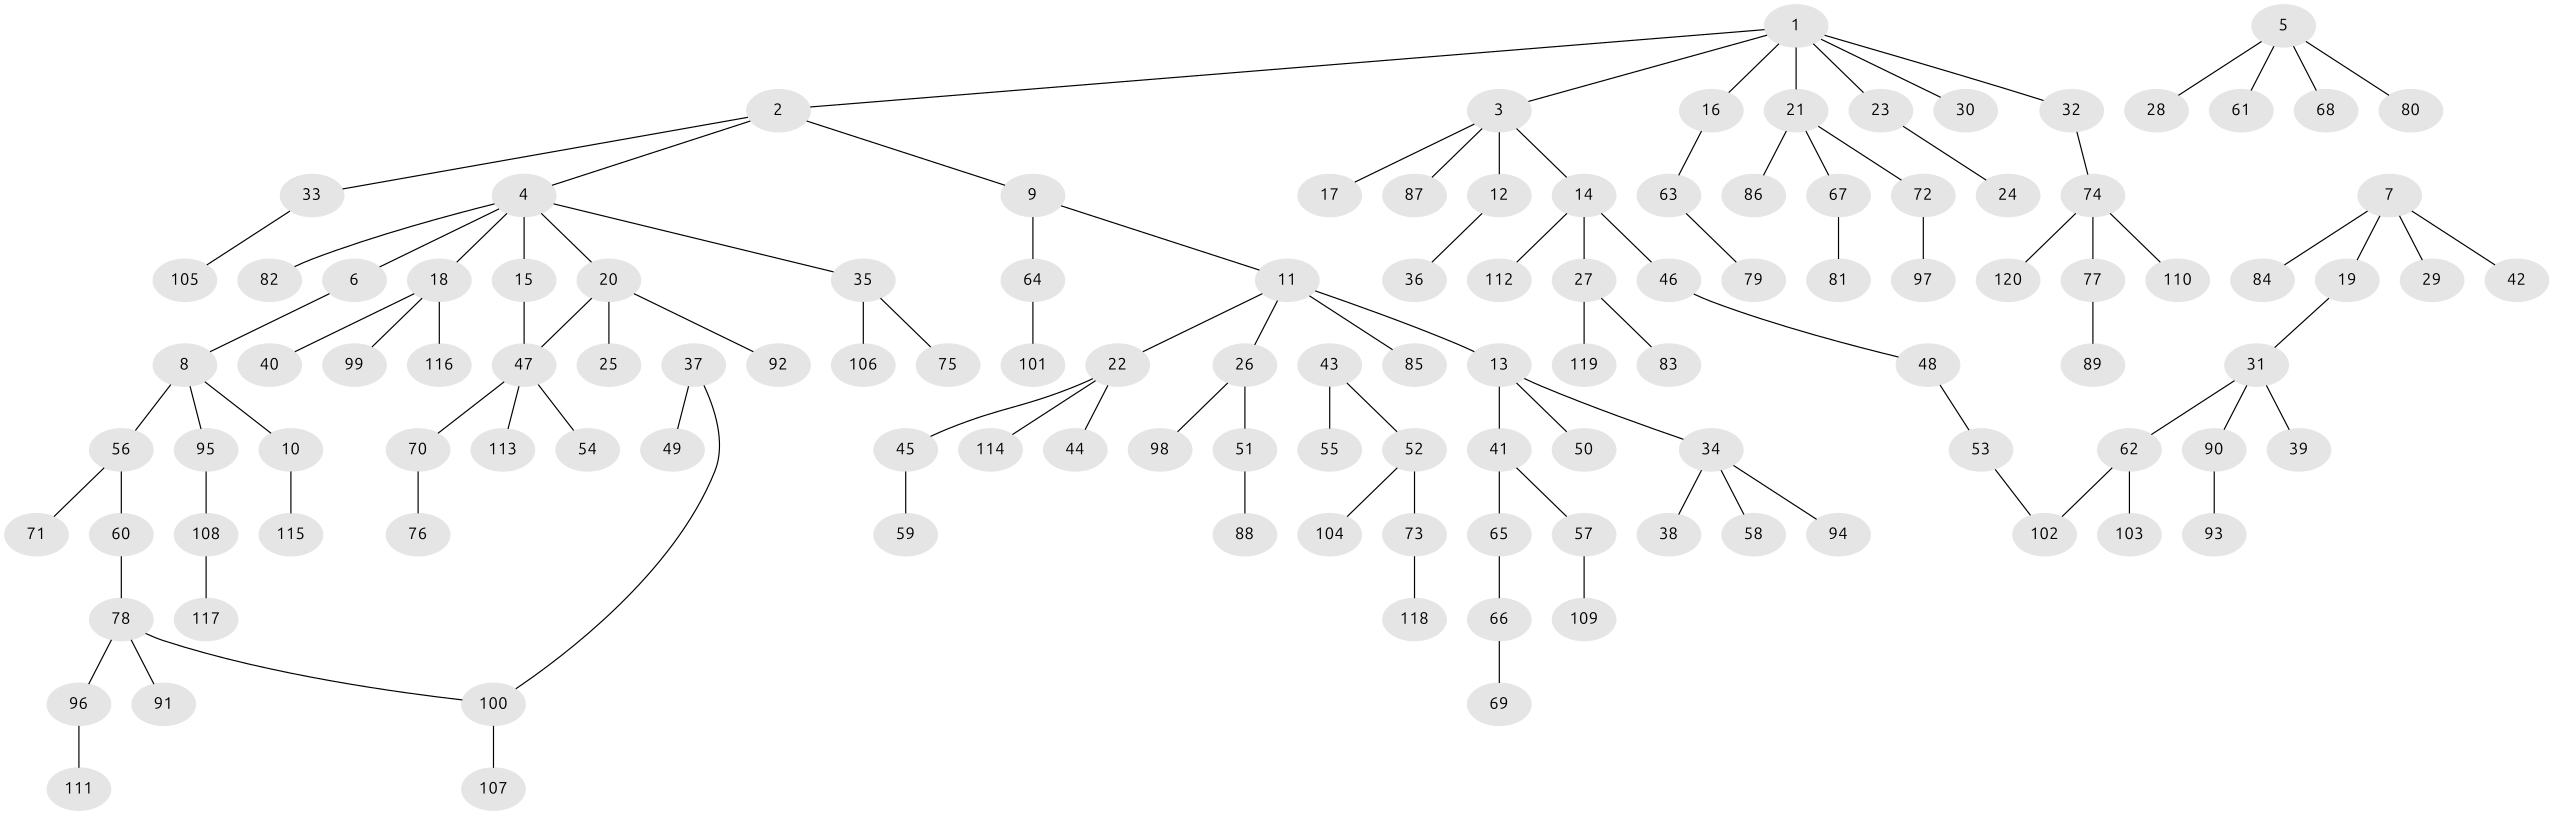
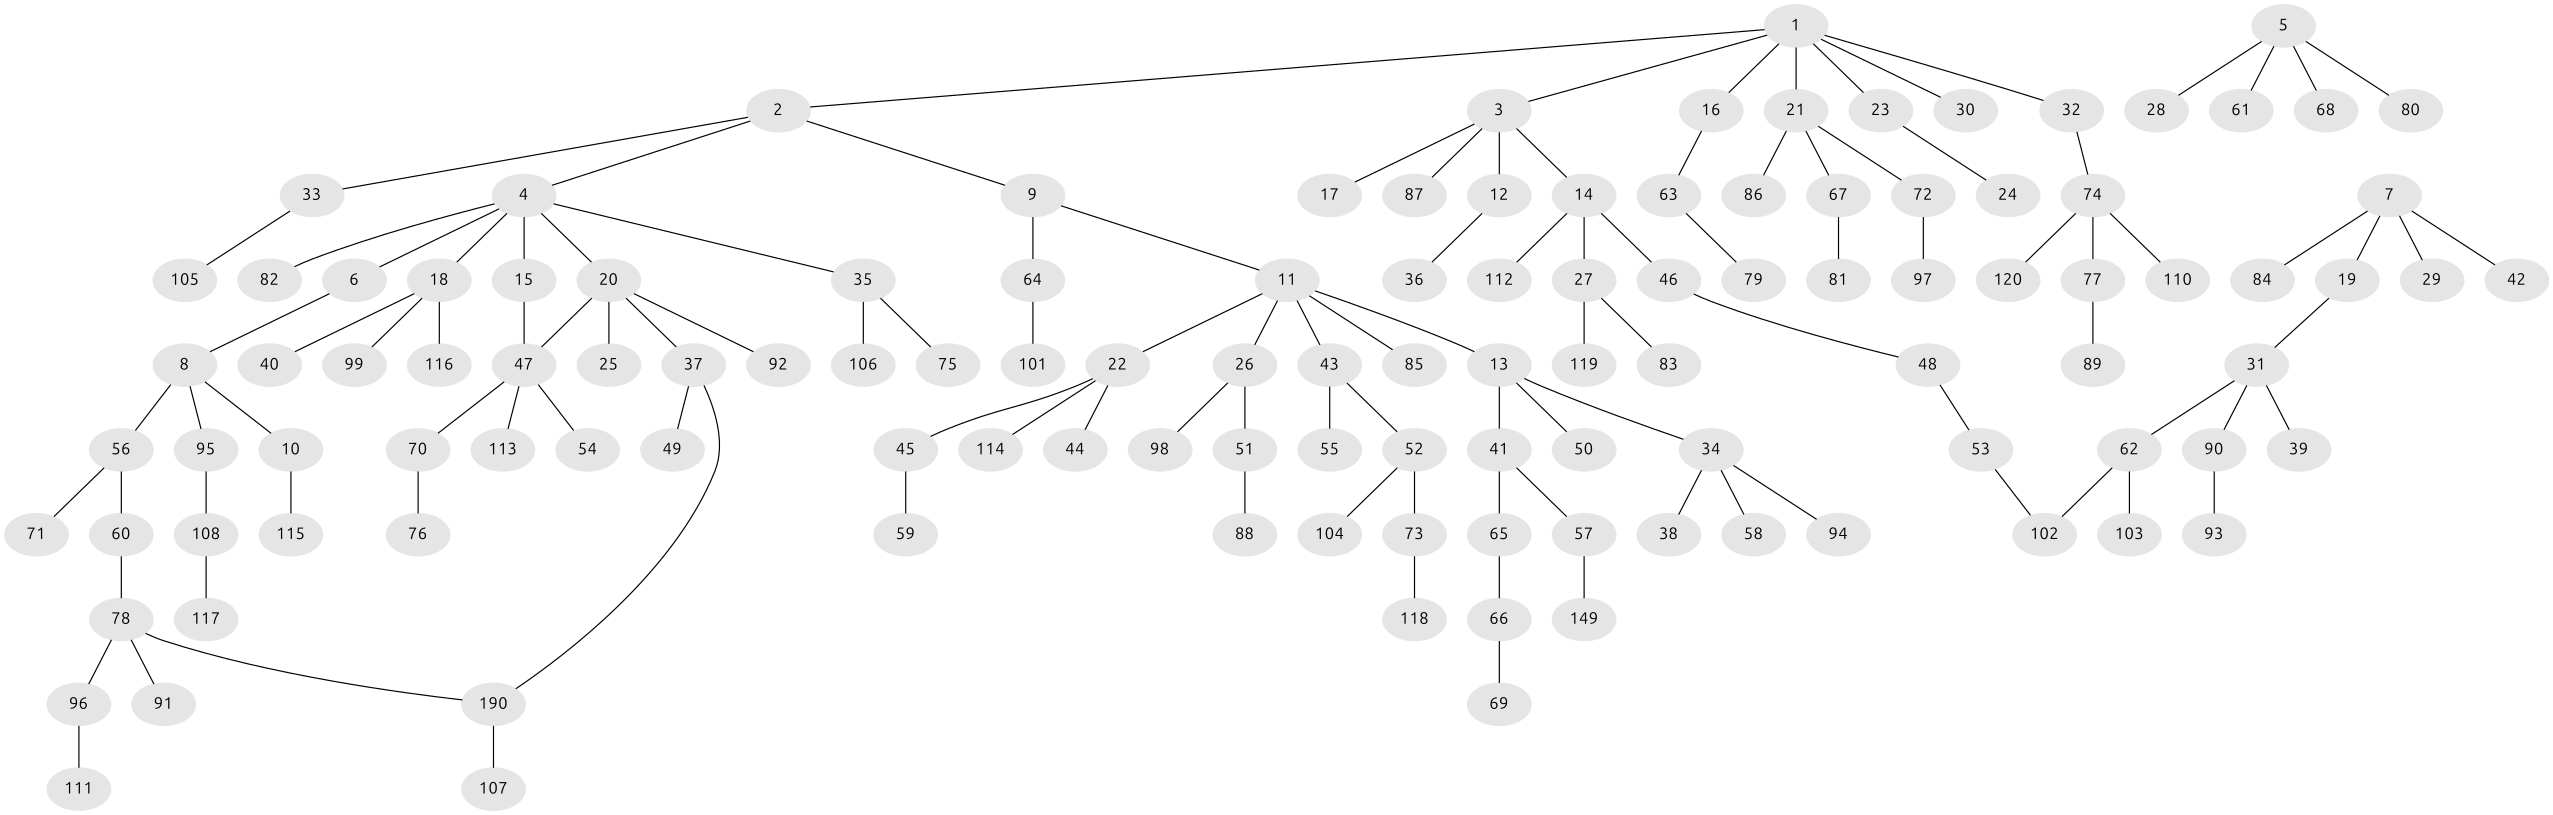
edge "20" -- "37": added
edge "11" -- "43": added
node "109": label "109" -> "149"
node "100": label "100" -> "190"
